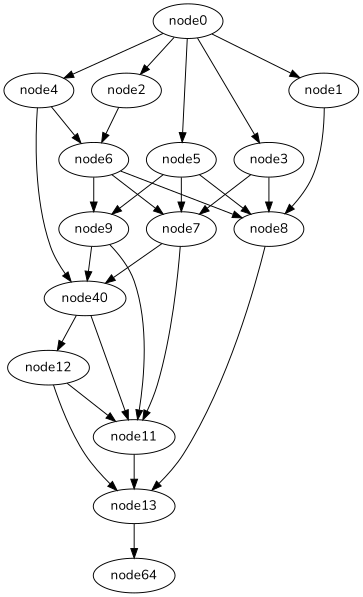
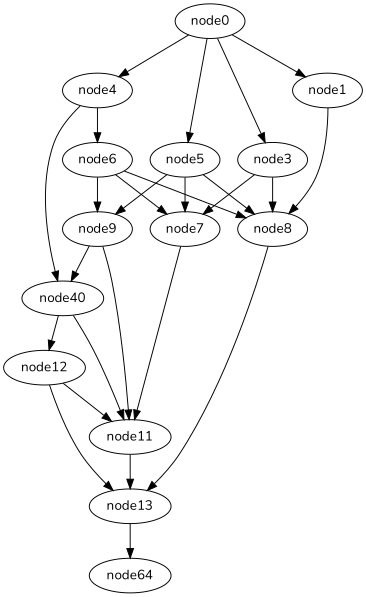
node "node2": removed
edge "node7" -> "node40": removed
